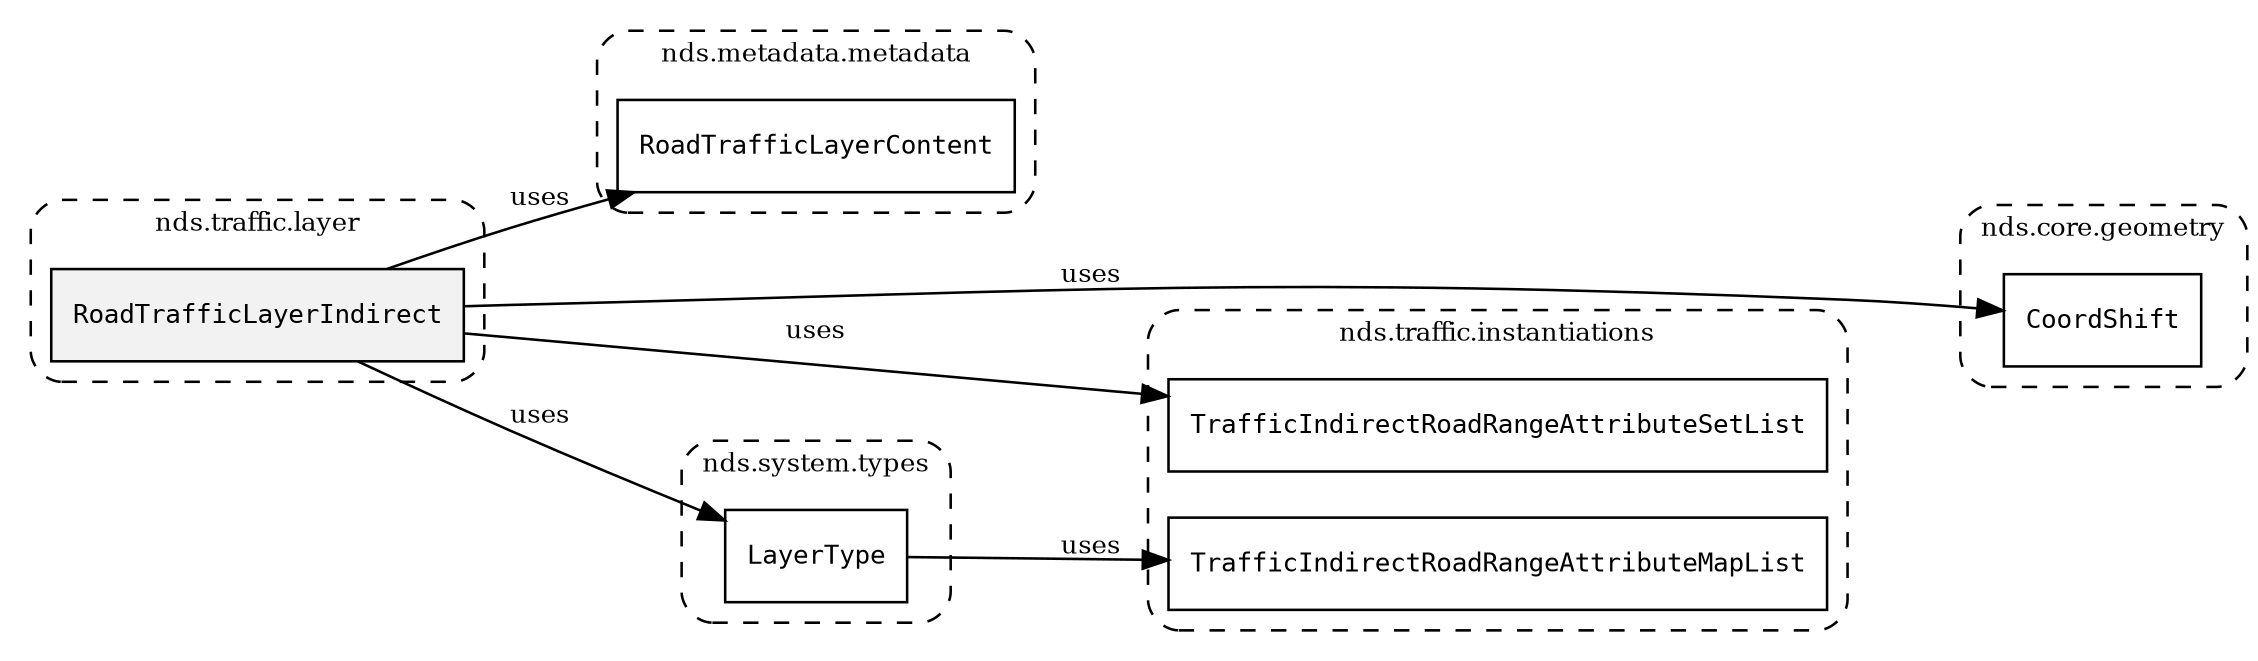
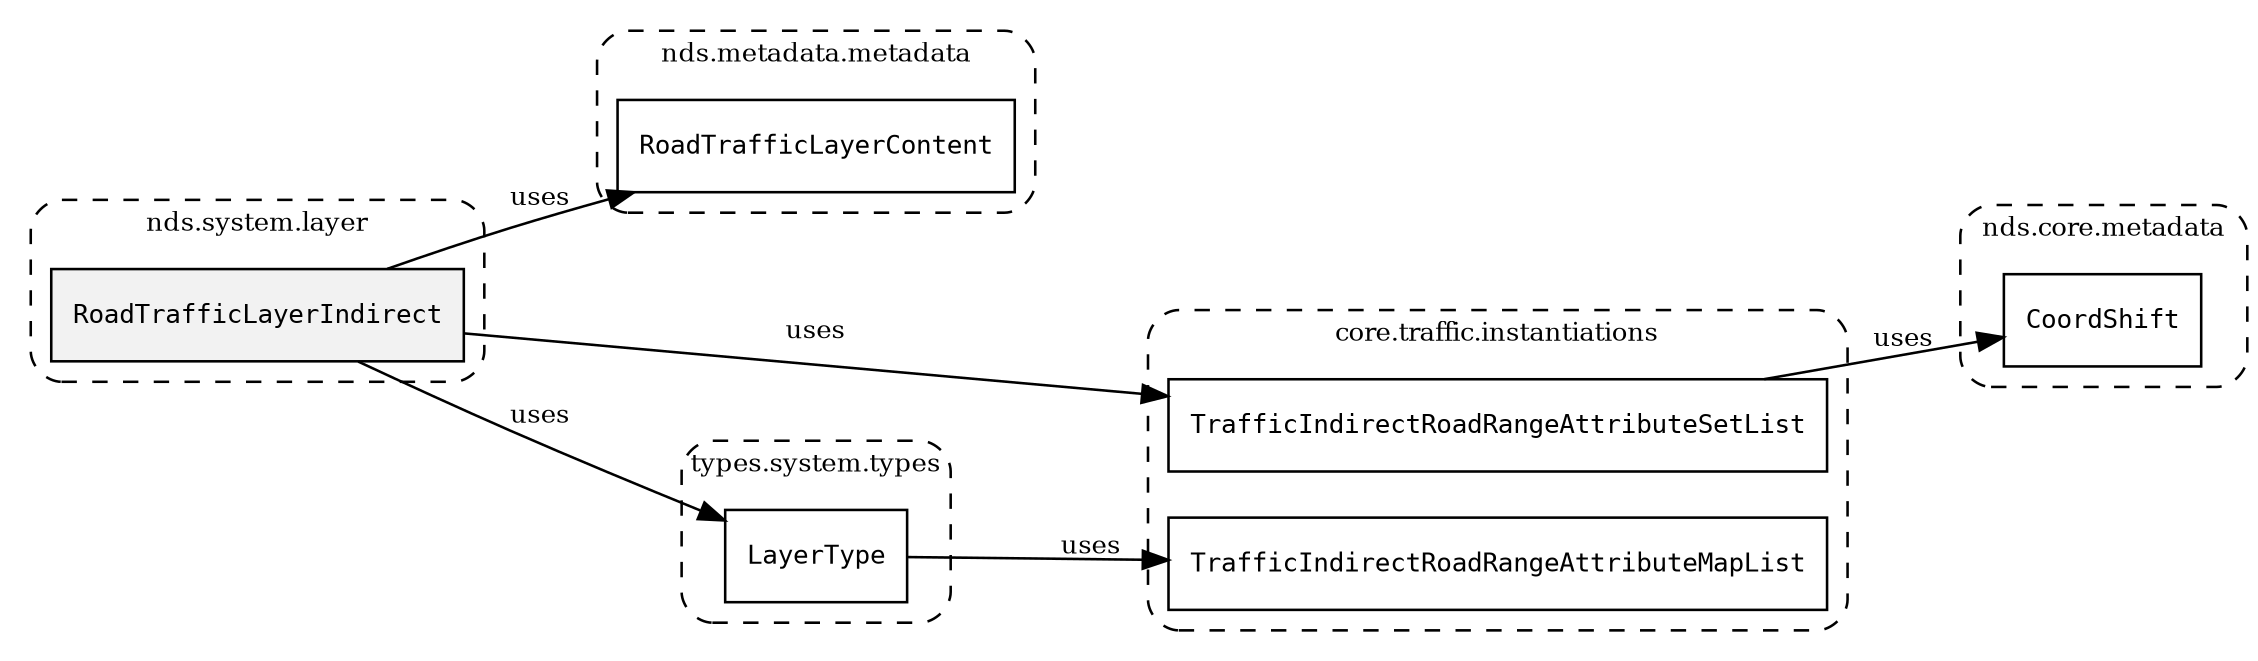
cluster "nds.traffic.layer": label "nds.traffic.layer" -> "nds.system.layer"
cluster "nds.core.geometry": label "nds.core.geometry" -> "nds.core.metadata"
edge "RoadTrafficLayerIndirect" -> "CoordShift": now "TrafficIndirectRoadRangeAttributeSetList" -> "CoordShift"
cluster "nds.traffic.instantiations": label "nds.traffic.instantiations" -> "core.traffic.instantiations"
cluster "nds.system.types": label "nds.system.types" -> "types.system.types"
